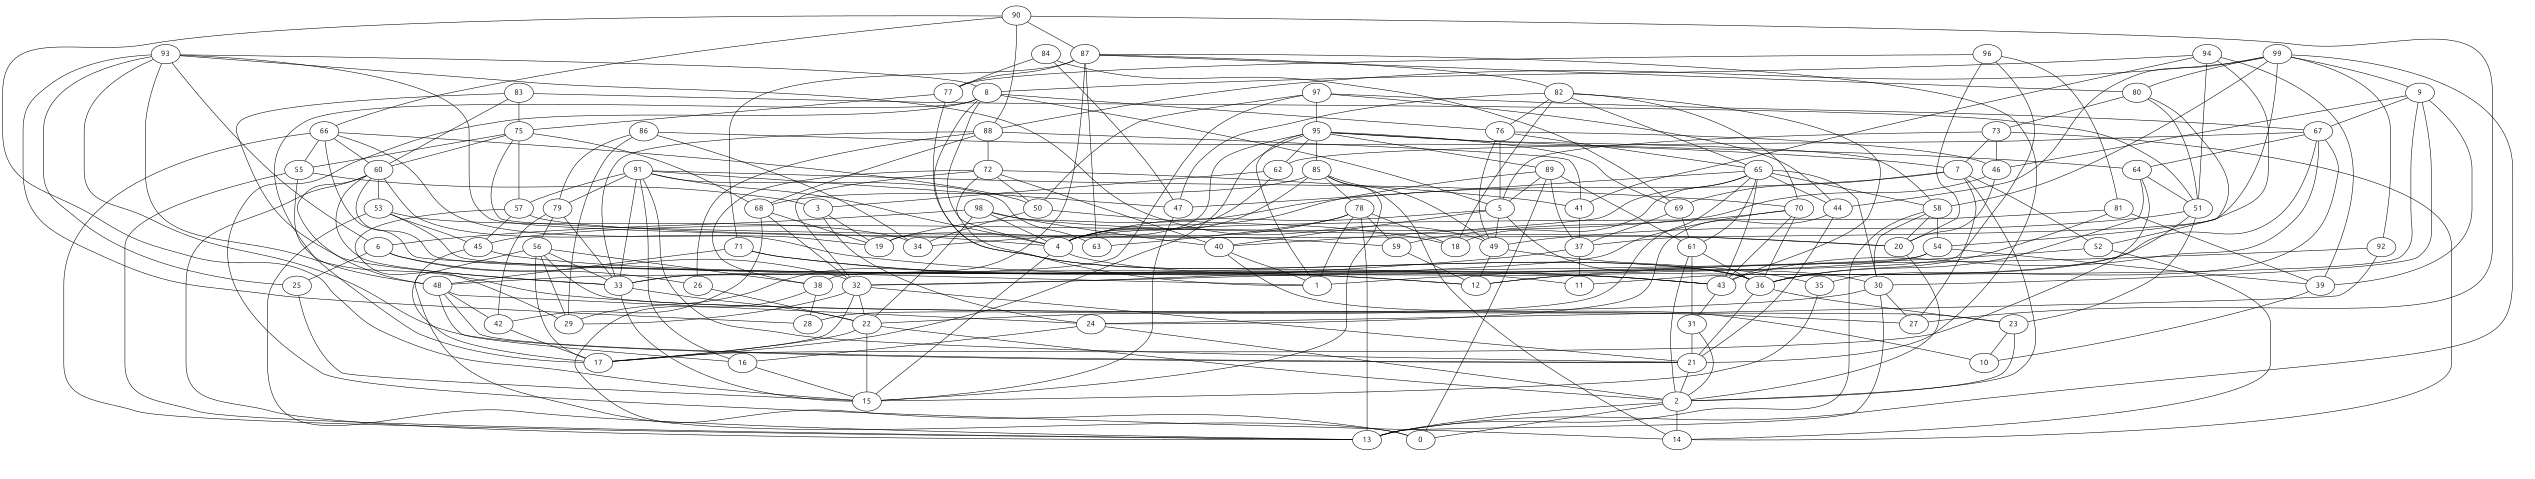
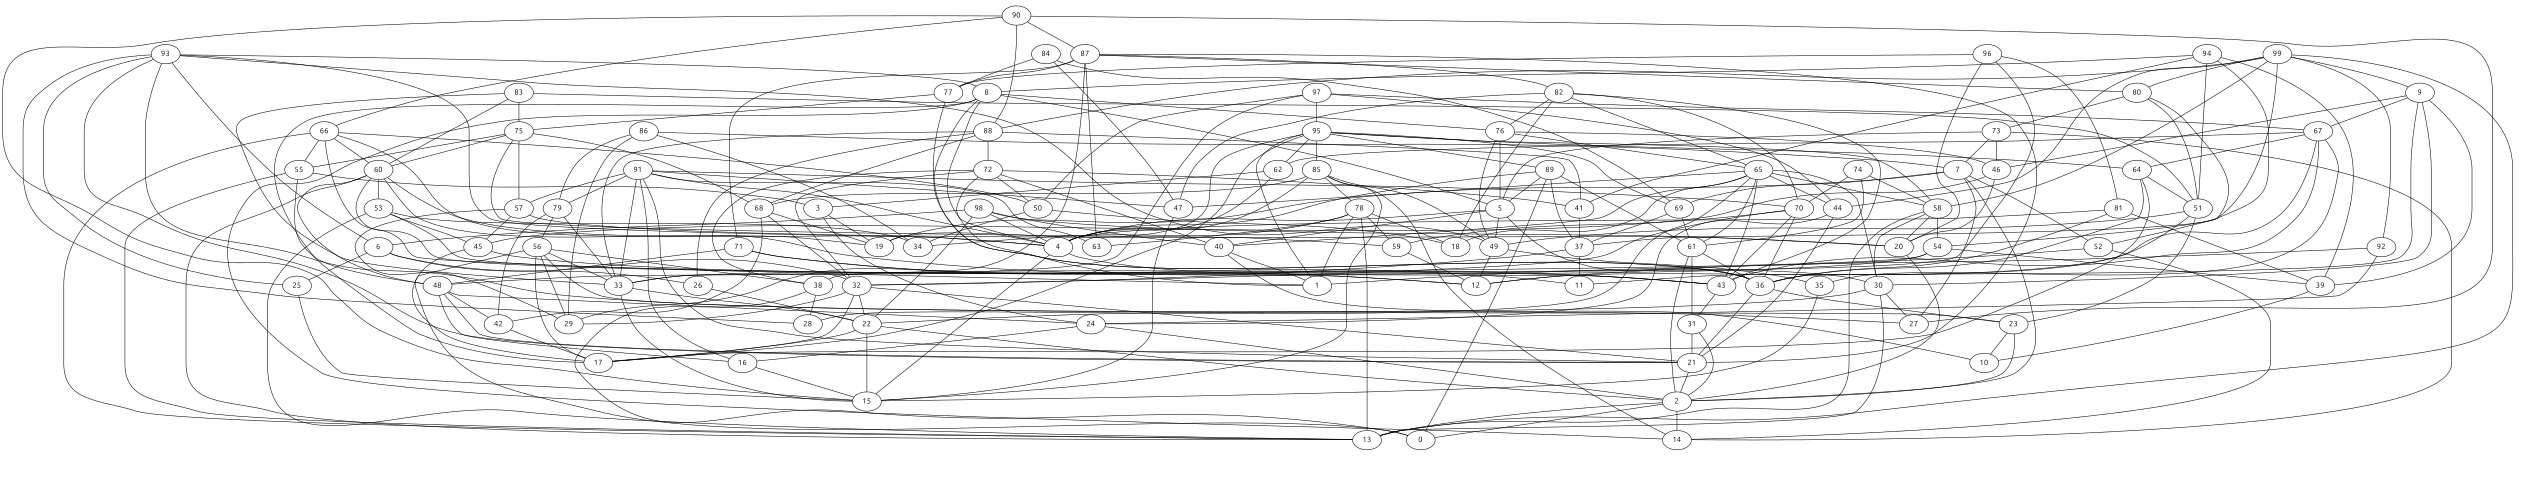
node "74": added
edge "60" -- "33": now "60" -- "4"
